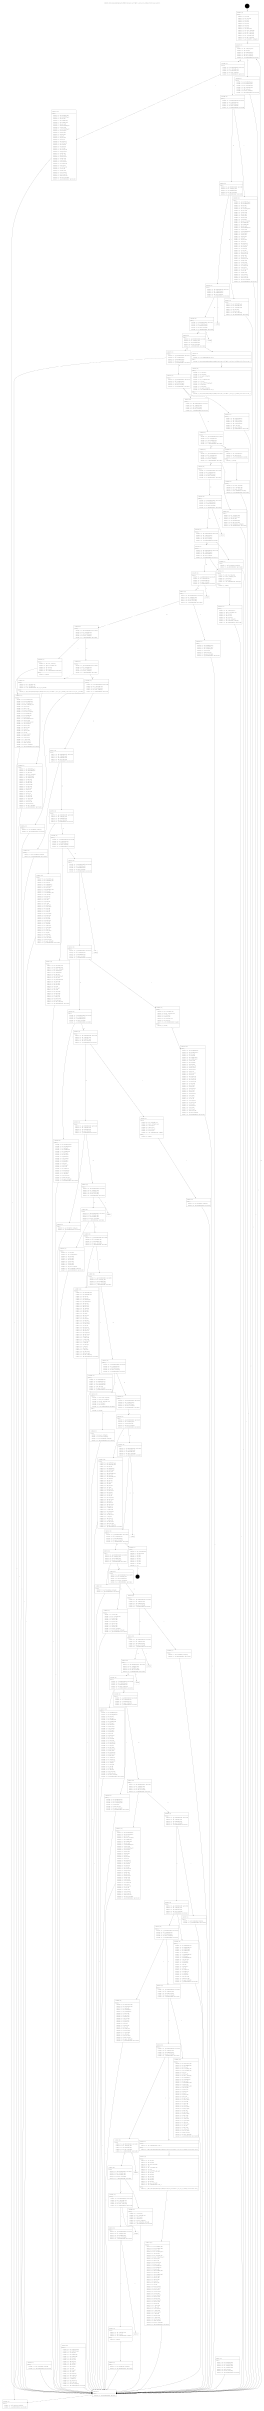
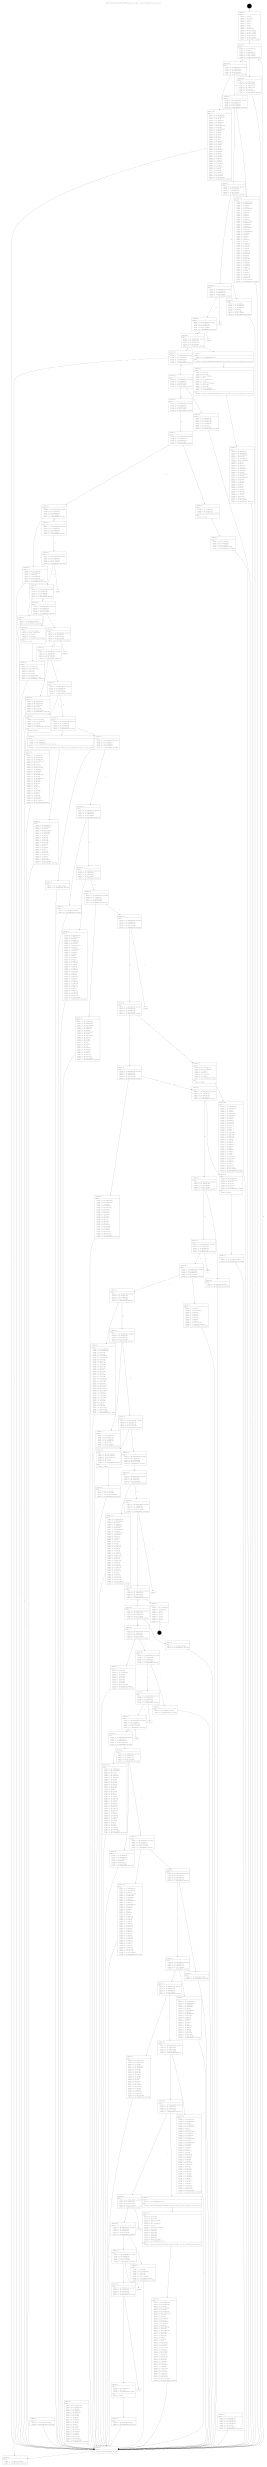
node "0x402532 [121]": added
